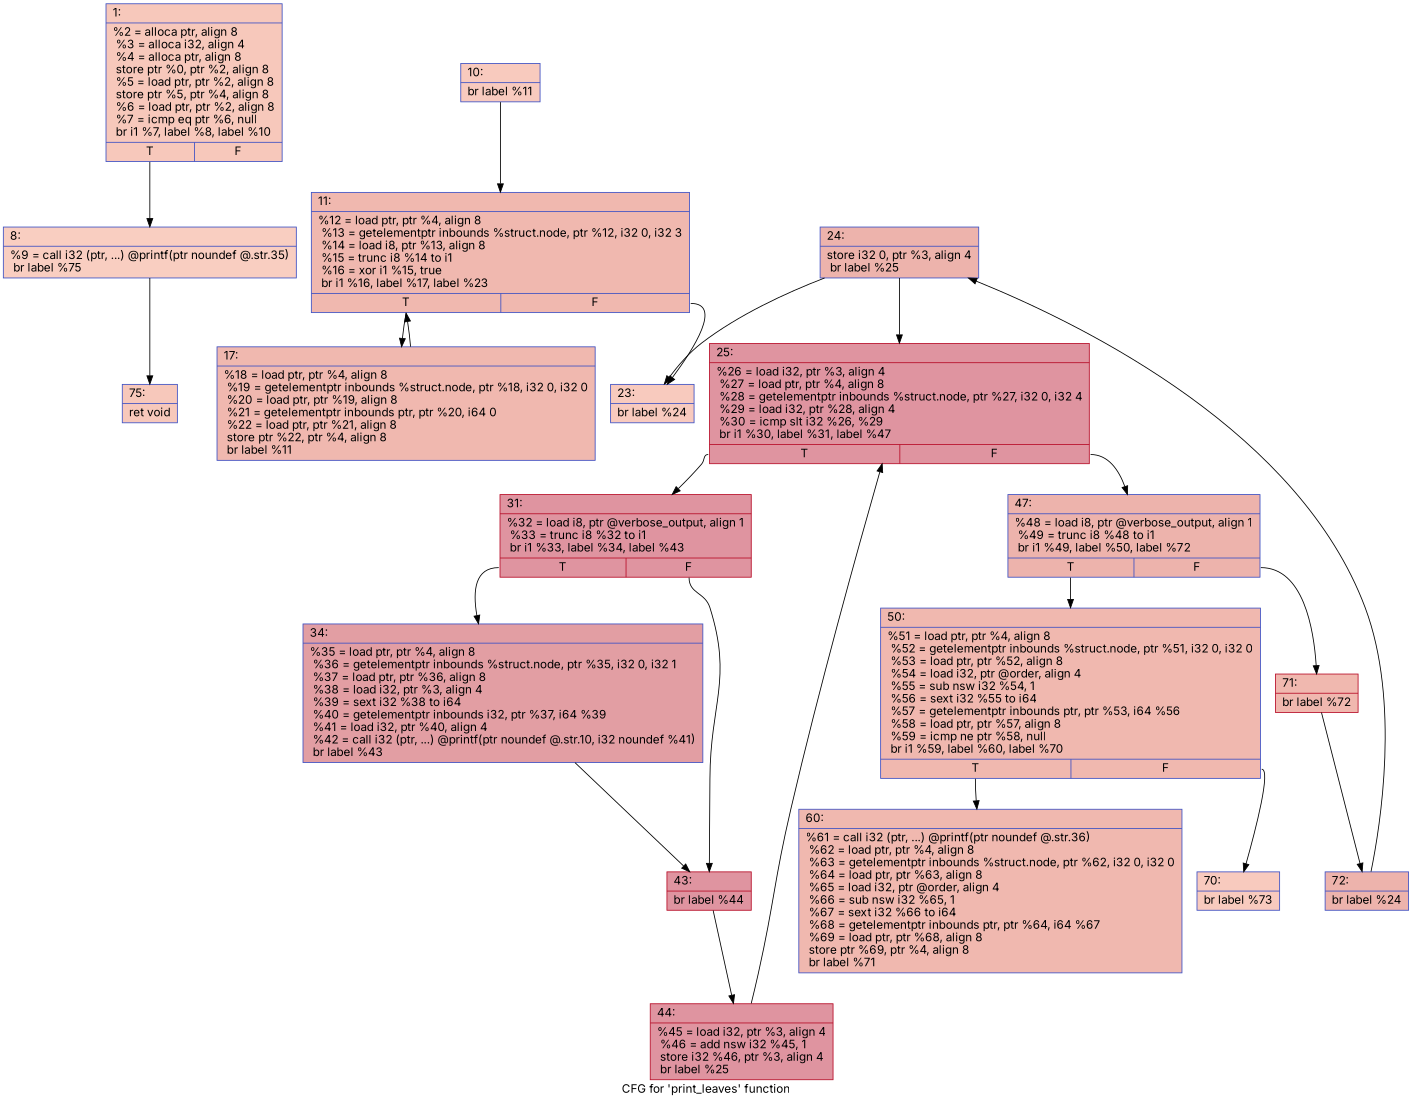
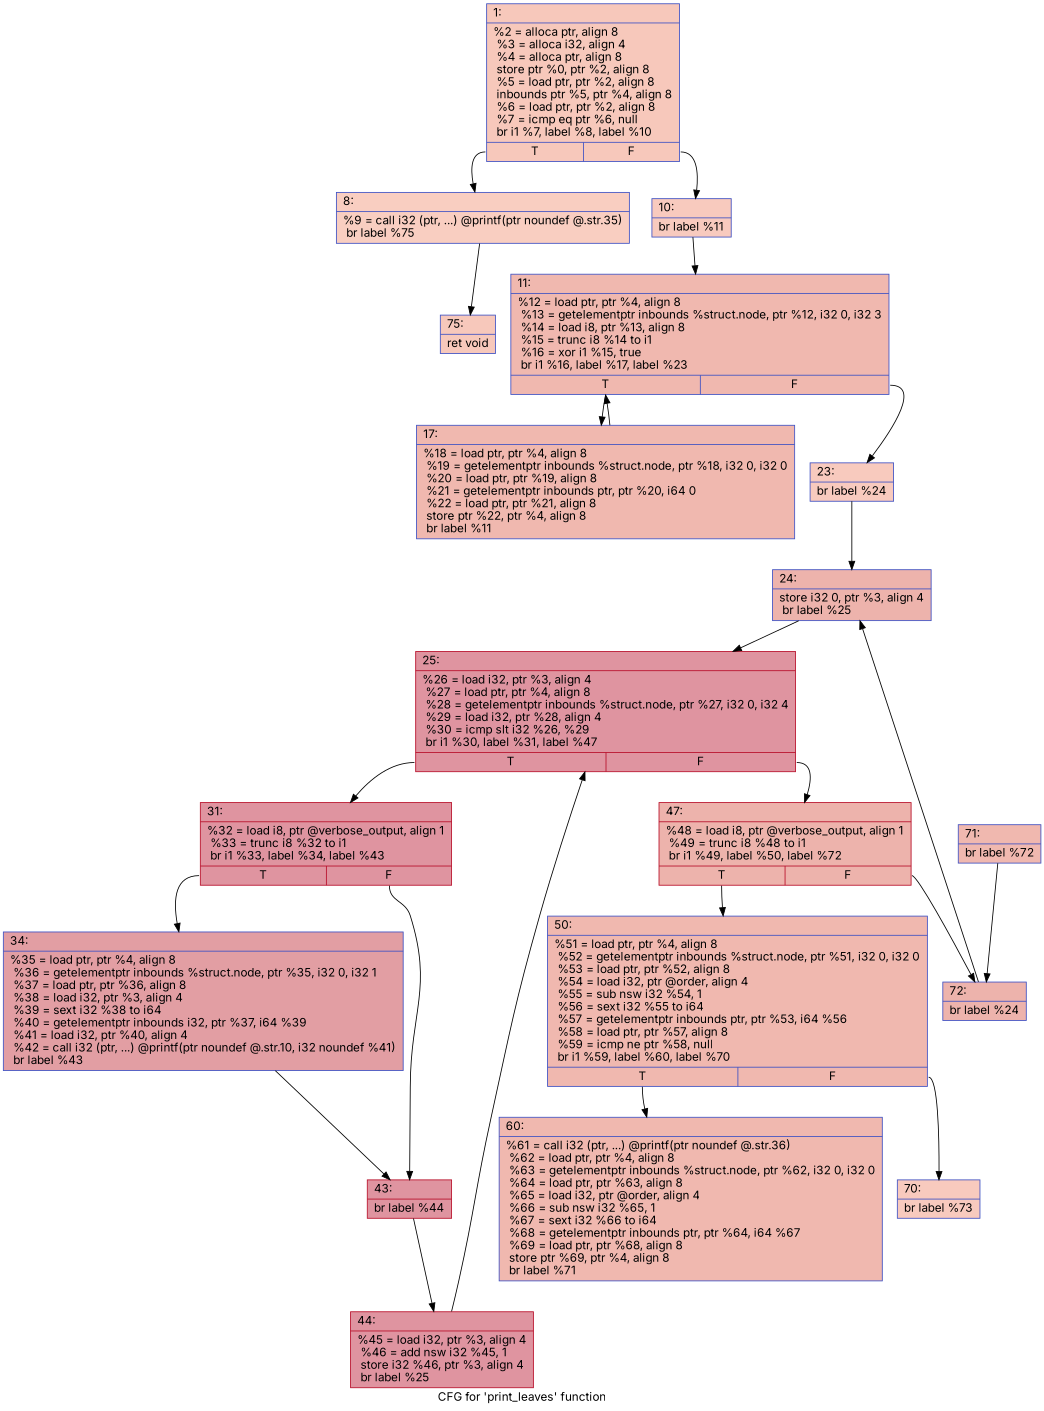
node "1:": text "store ptr %5, ptr %4, align 8" -> "inbounds ptr %5, ptr %4, align 8"
edge "1:" -> "10:": added
edge "24:" -> "23:": reversed
node "47:": color #3d50c3ff -> #b70d28ff
edge "47:" -> "71:": now "47:" -> "72:"
node "71:": color #b70d28ff -> #3d50c3ff
